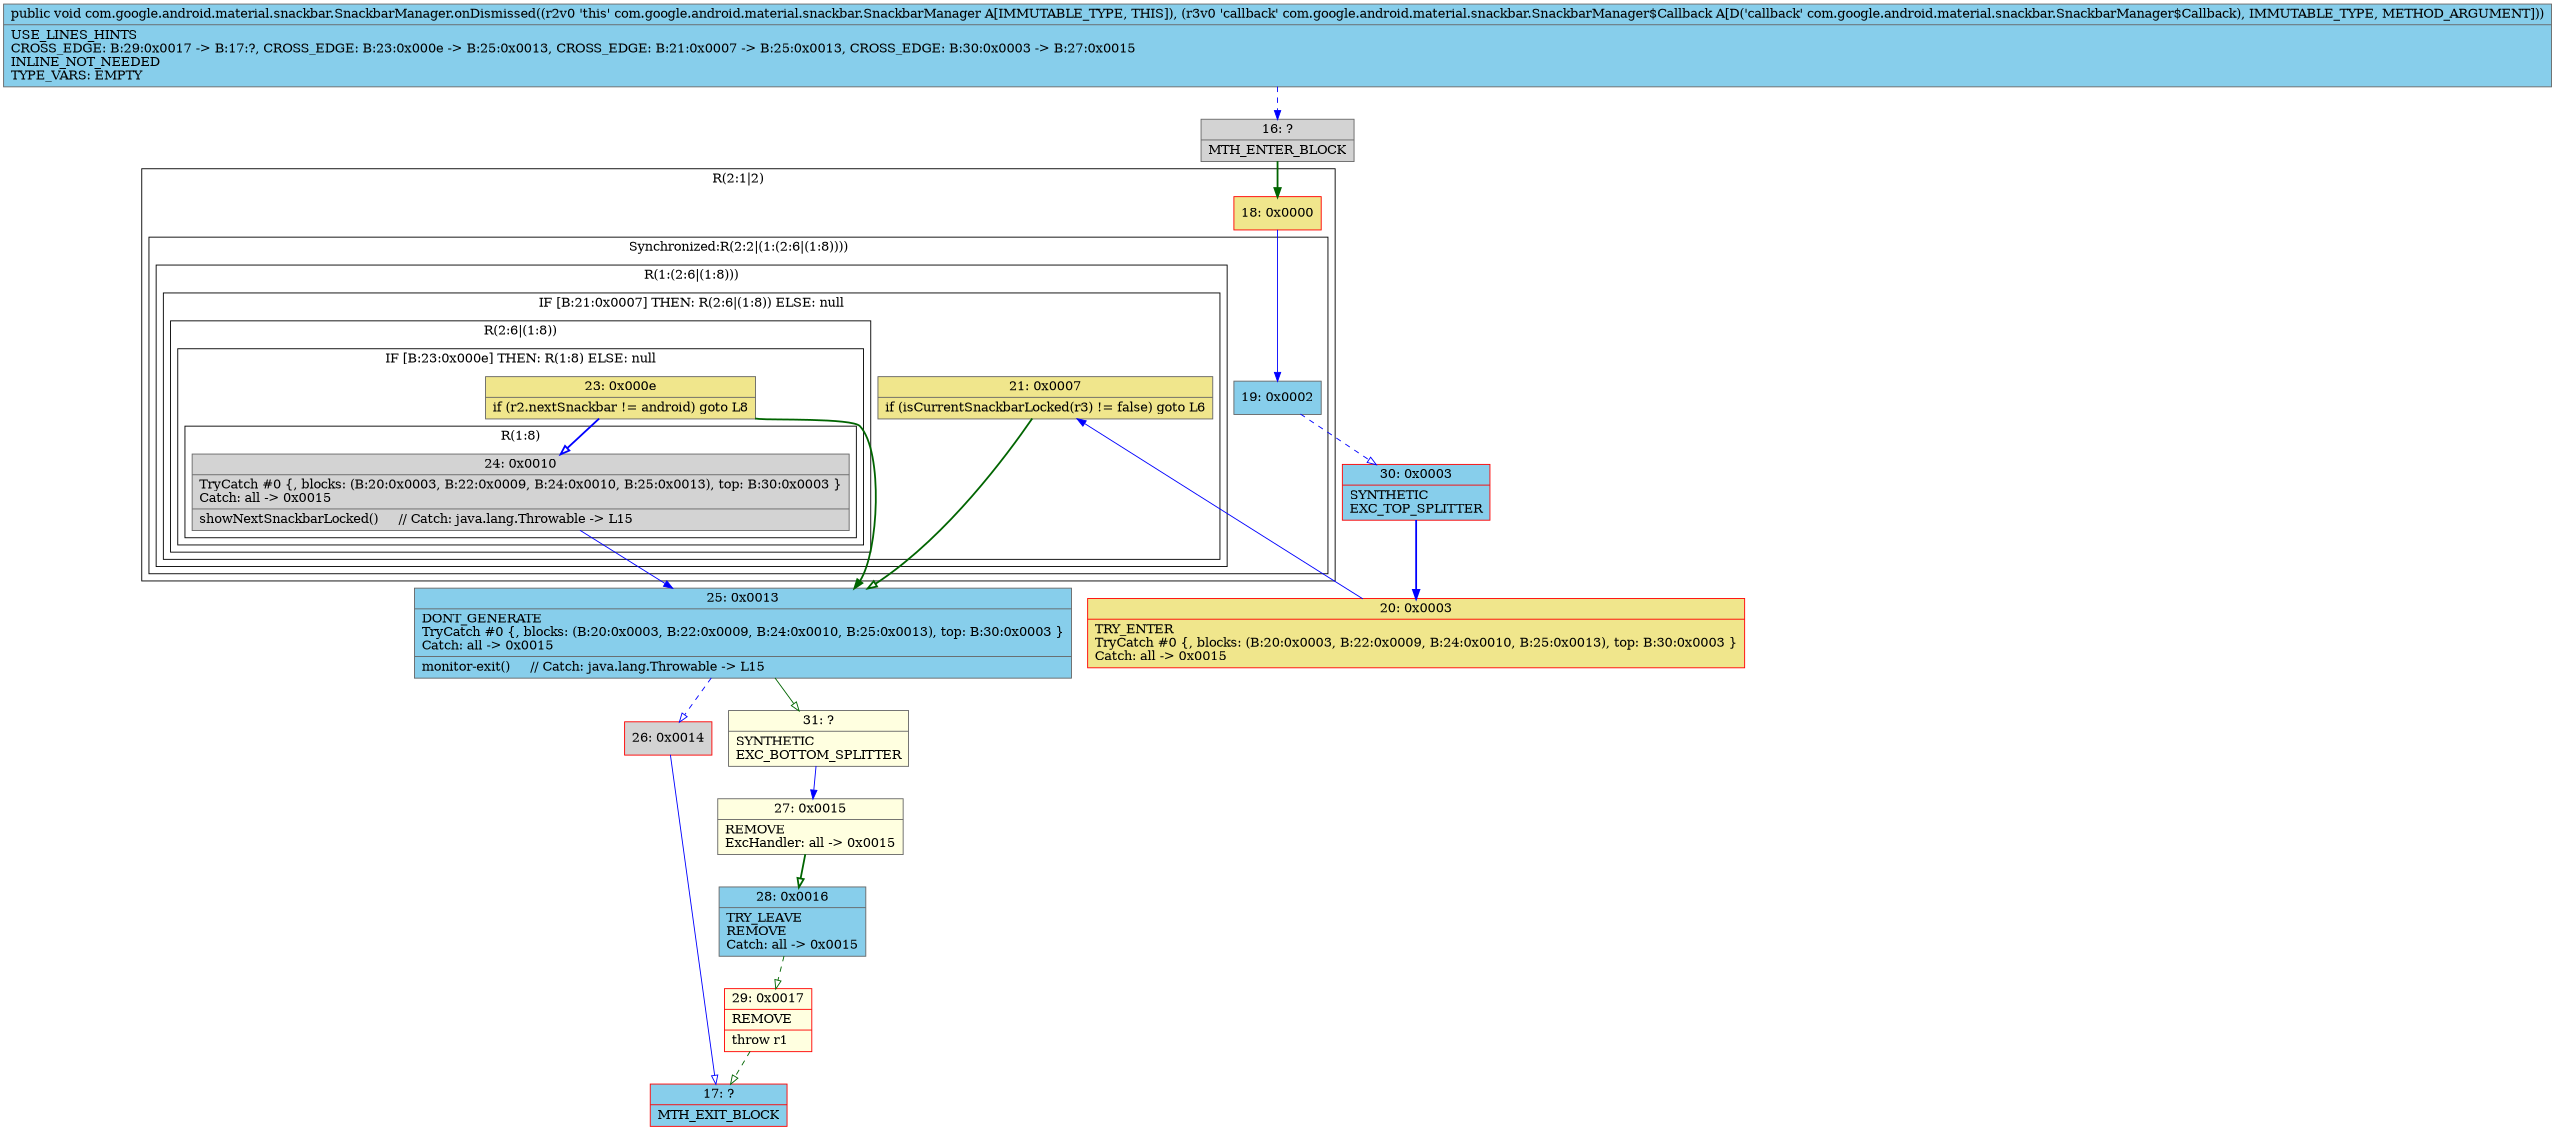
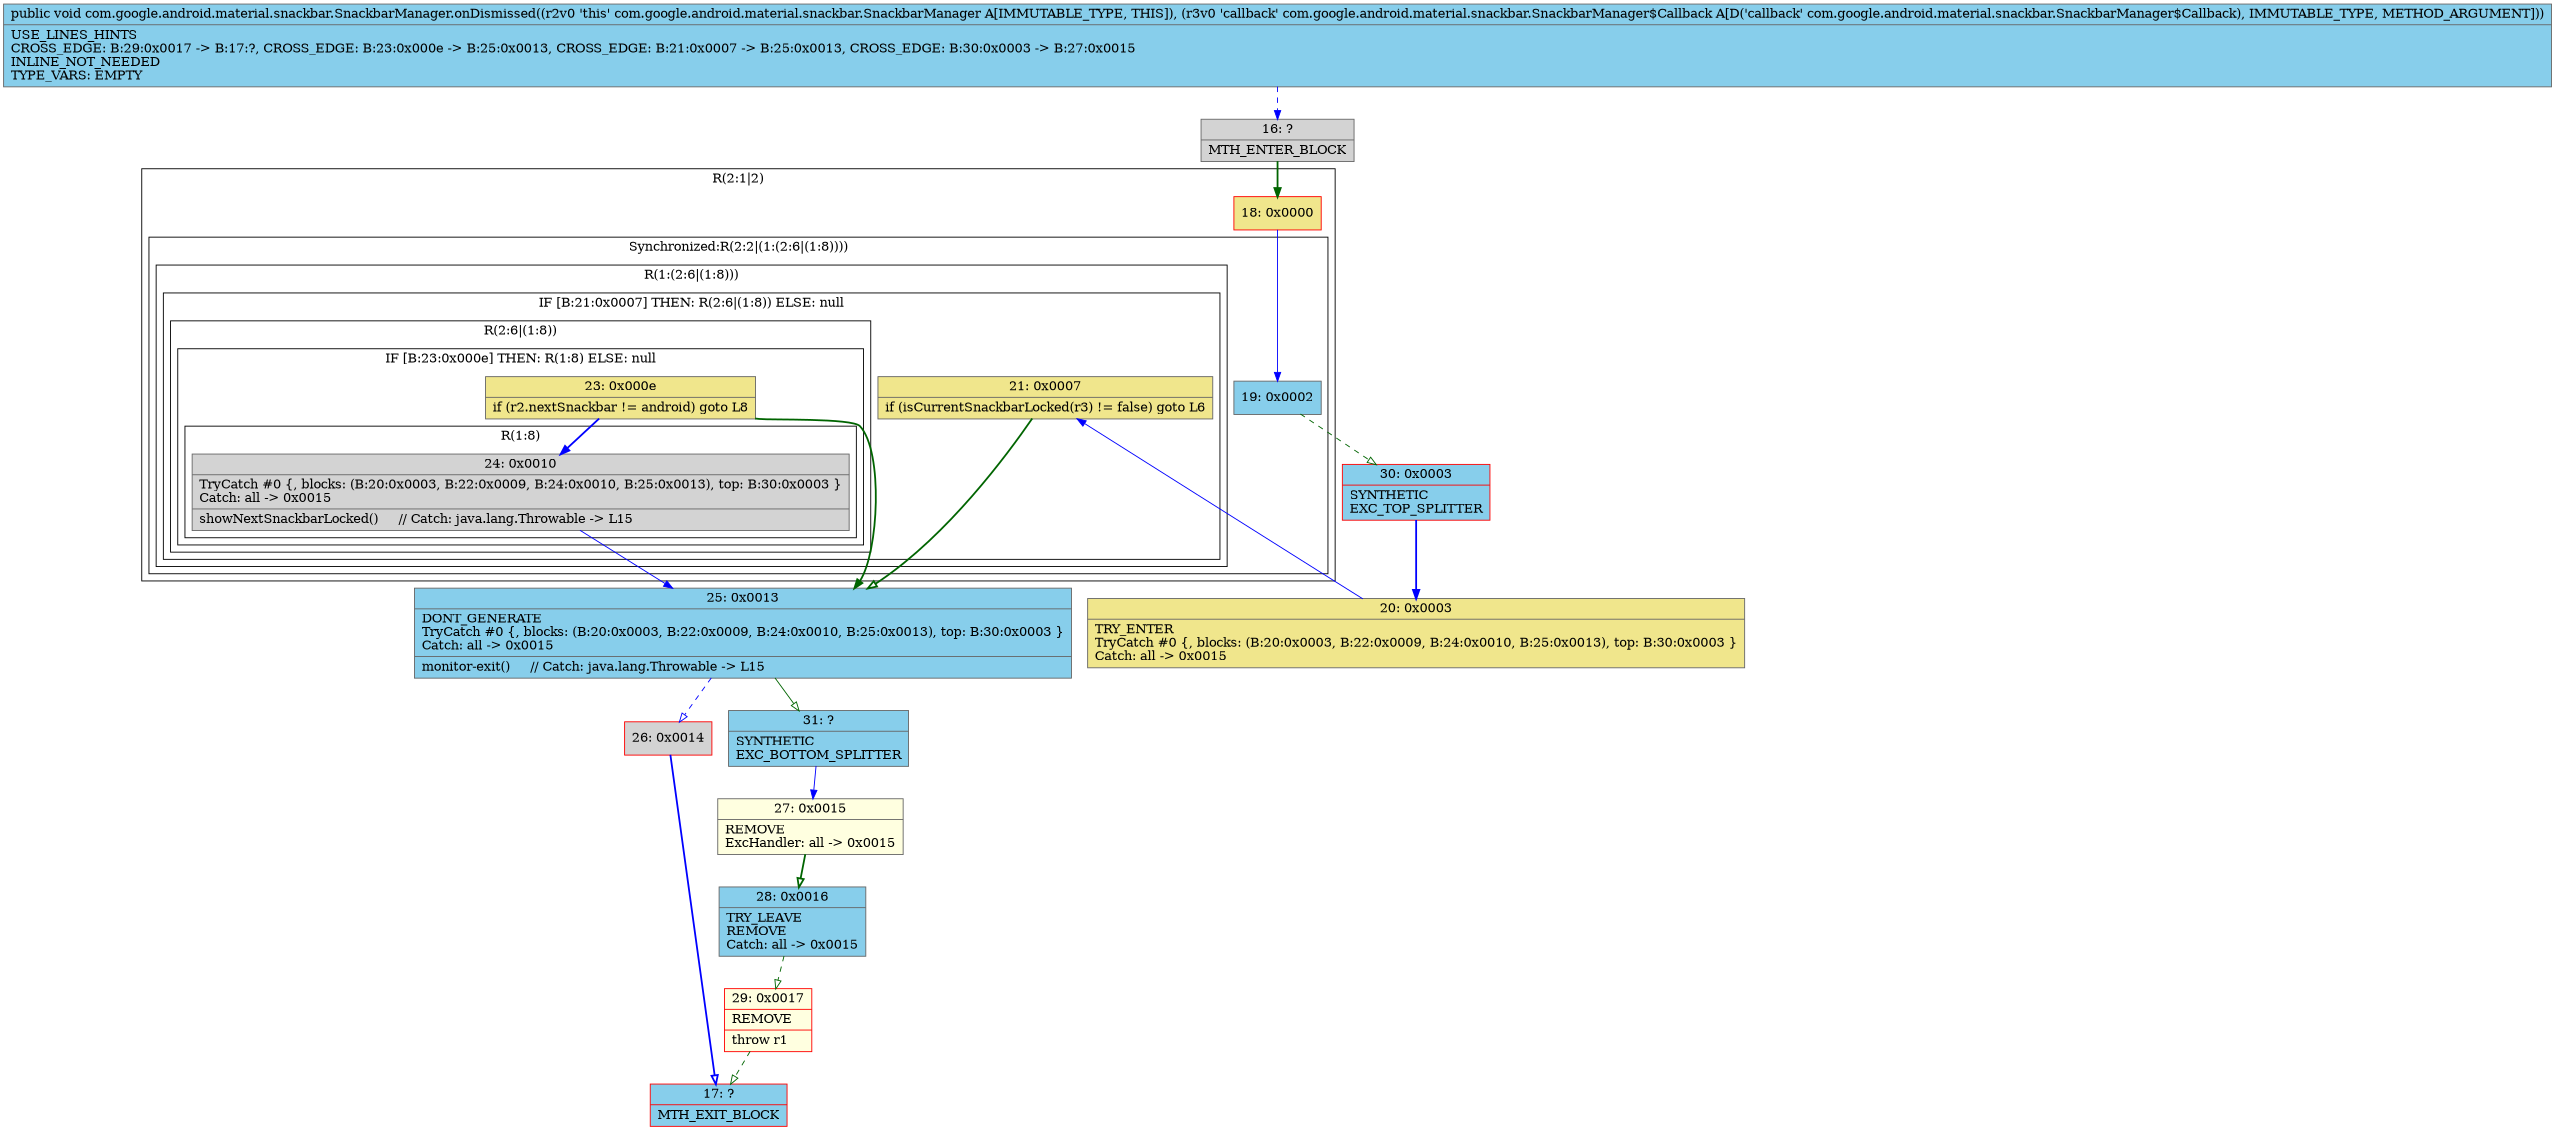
edge "23: 0x000e" -> "24: 0x0010": arrowhead onormal -> normal
edge "19: 0x0002" -> "30: 0x0003": color blue -> darkgreen
node "20: 0x0003": color red -> gray40
node "31: ?": fillcolor lightyellow -> skyblue
edge "26: 0x0014" -> "17: ?": style solid -> bold
